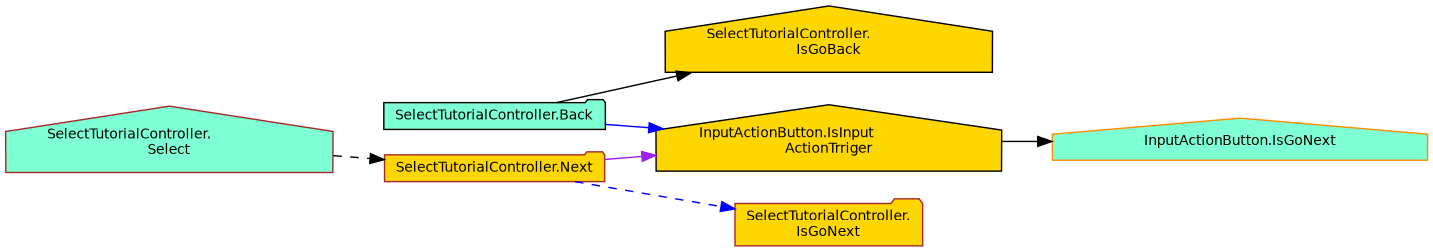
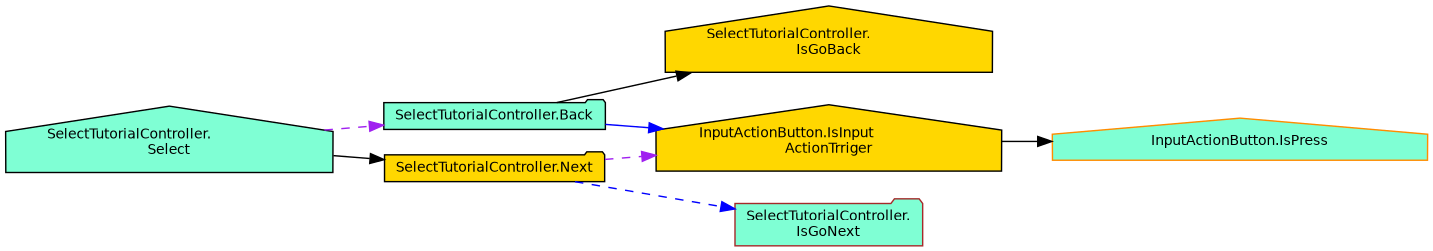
edge "SelectTutorialController. Select" -> "SelectTutorialController.Back": added
node "InputActionButton.IsGoNext": label "InputActionButton.IsGoNext" -> "InputActionButton.IsPress"
node "SelectTutorialController. Select": color brown -> black
edge "SelectTutorialController. Select" -> "SelectTutorialController.Next": style dashed -> solid
edge "SelectTutorialController.Next" -> "InputActionButton.IsInput ActionTrriger": style solid -> dashed
node "SelectTutorialController.Next": color brown -> black
node "SelectTutorialController. IsGoNext": fillcolor gold -> aquamarine
